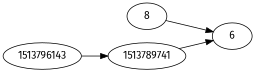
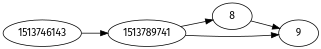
edge "1513789741" -> "8": added
node "6": label "6" -> "9"
node "1513796143": label "1513796143" -> "1513746143"
